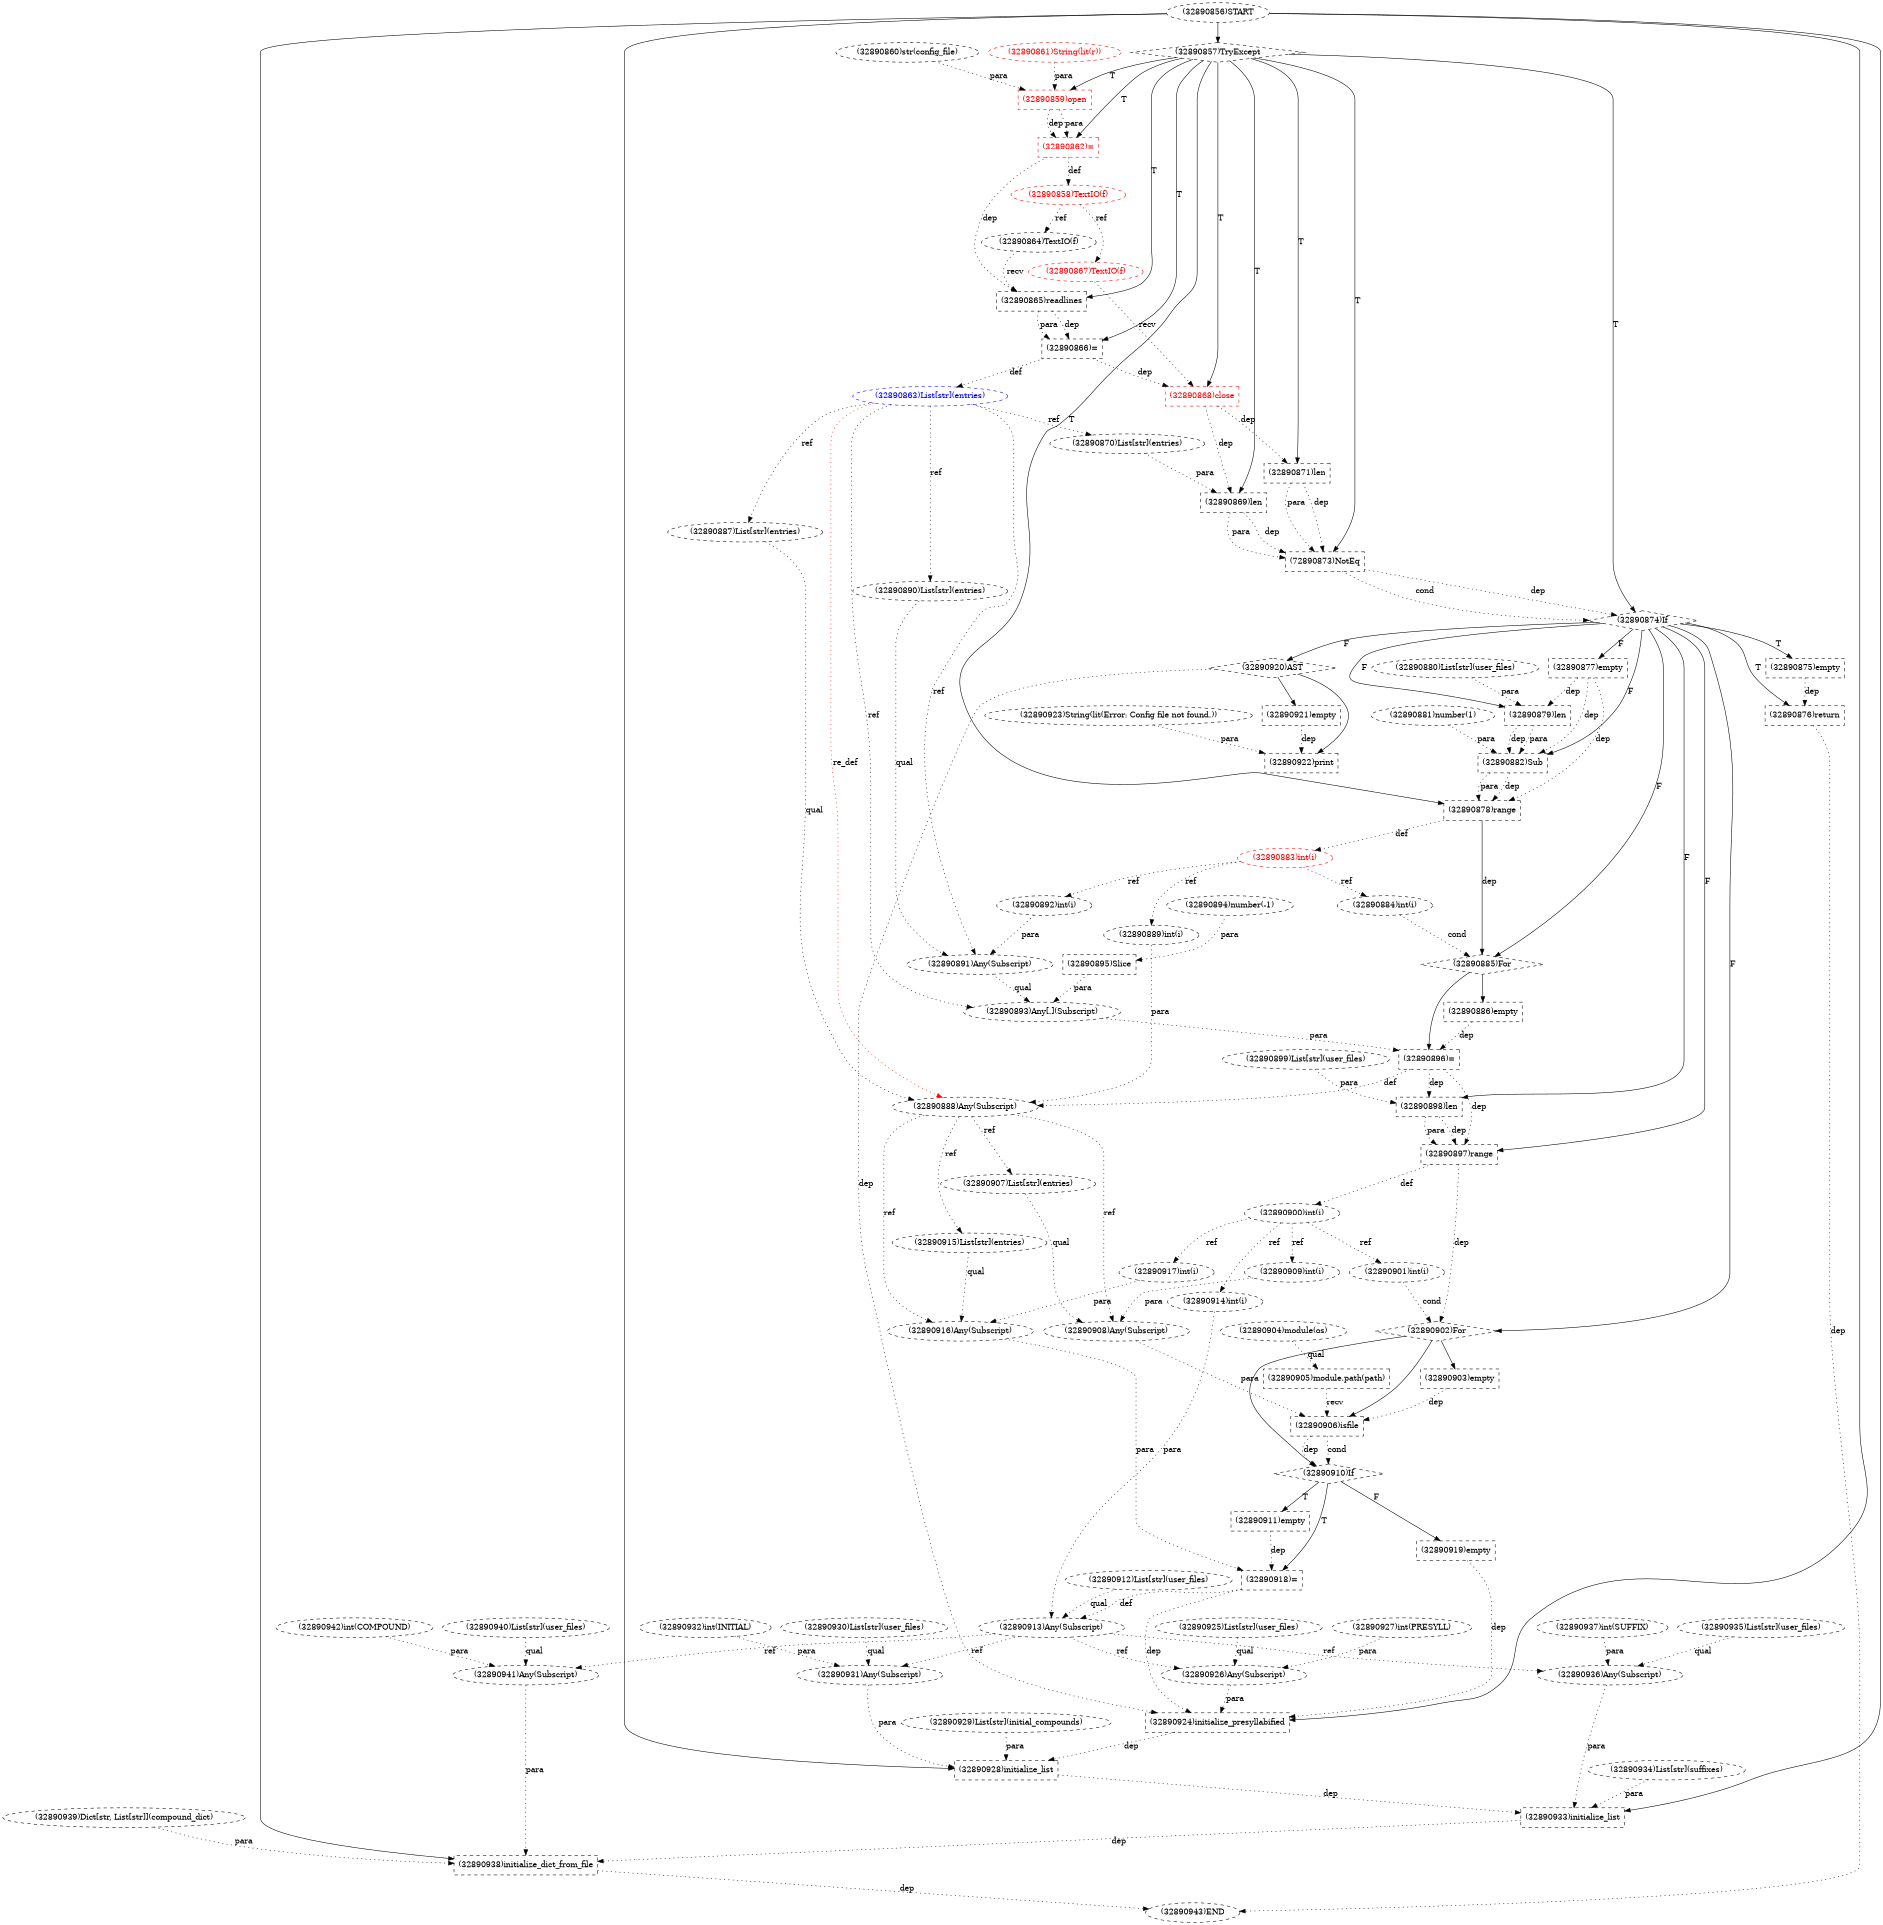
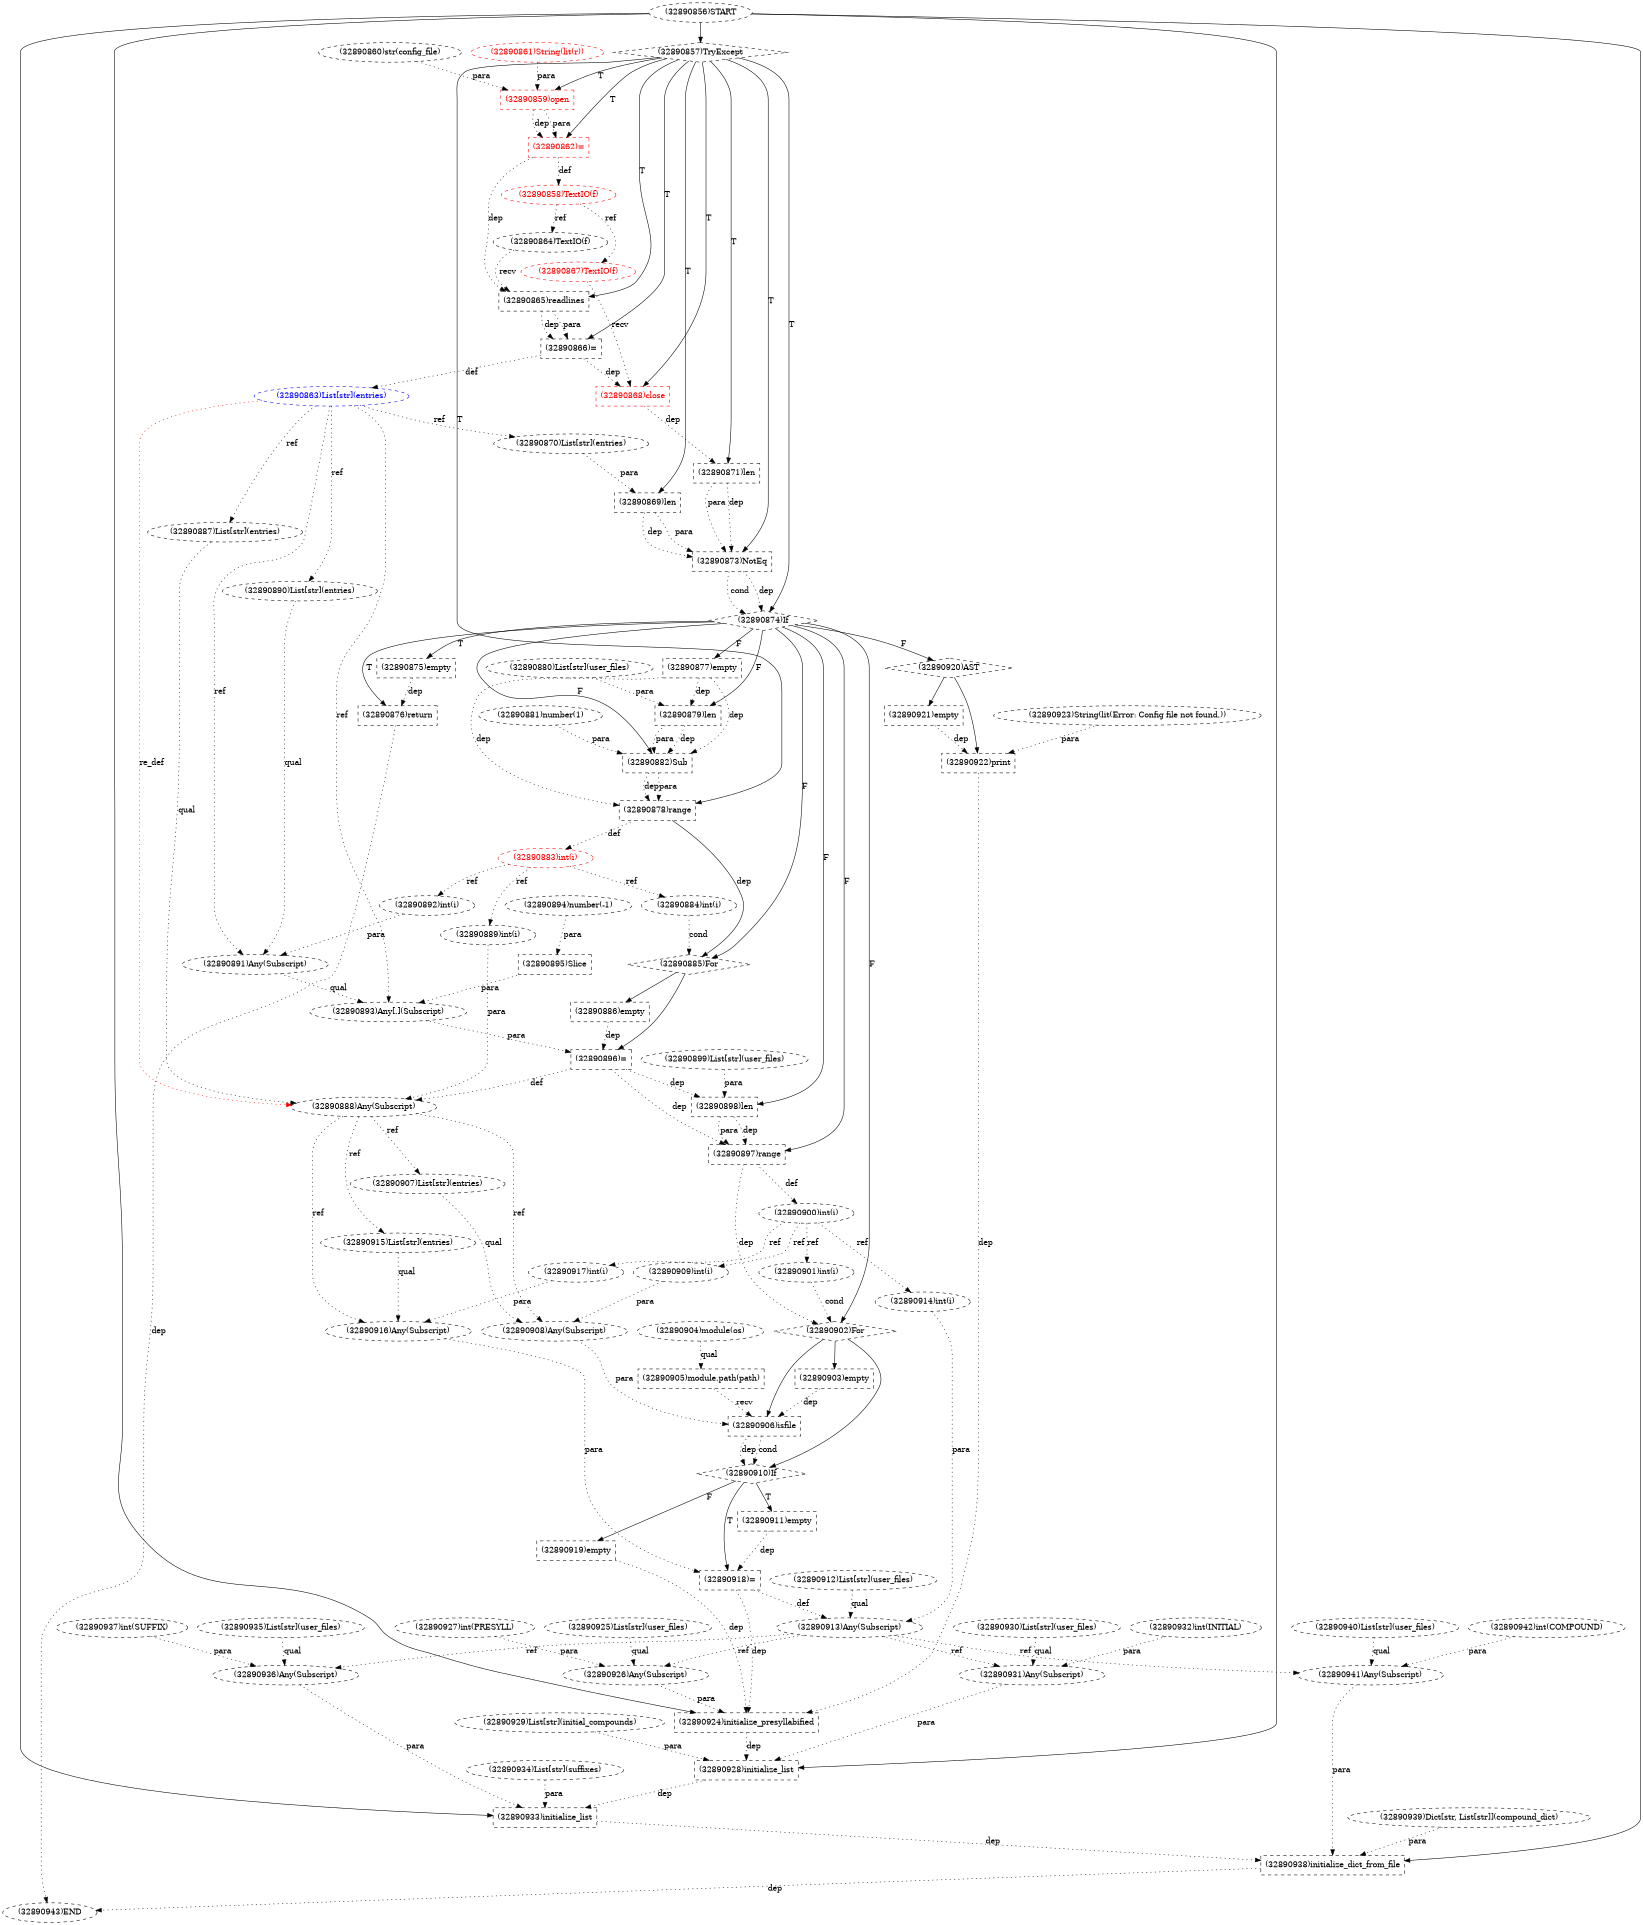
edge "(32890868)close" -> "(32890869)len": removed, label "dep"
node "(72890873)NotEq": label "(72890873)NotEq" -> "(32890873)NotEq"
edge "(32890920)AST" -> "(32890924)initialize_presyllabified": now "(32890922)print" -> "(32890924)initialize_presyllabified"
